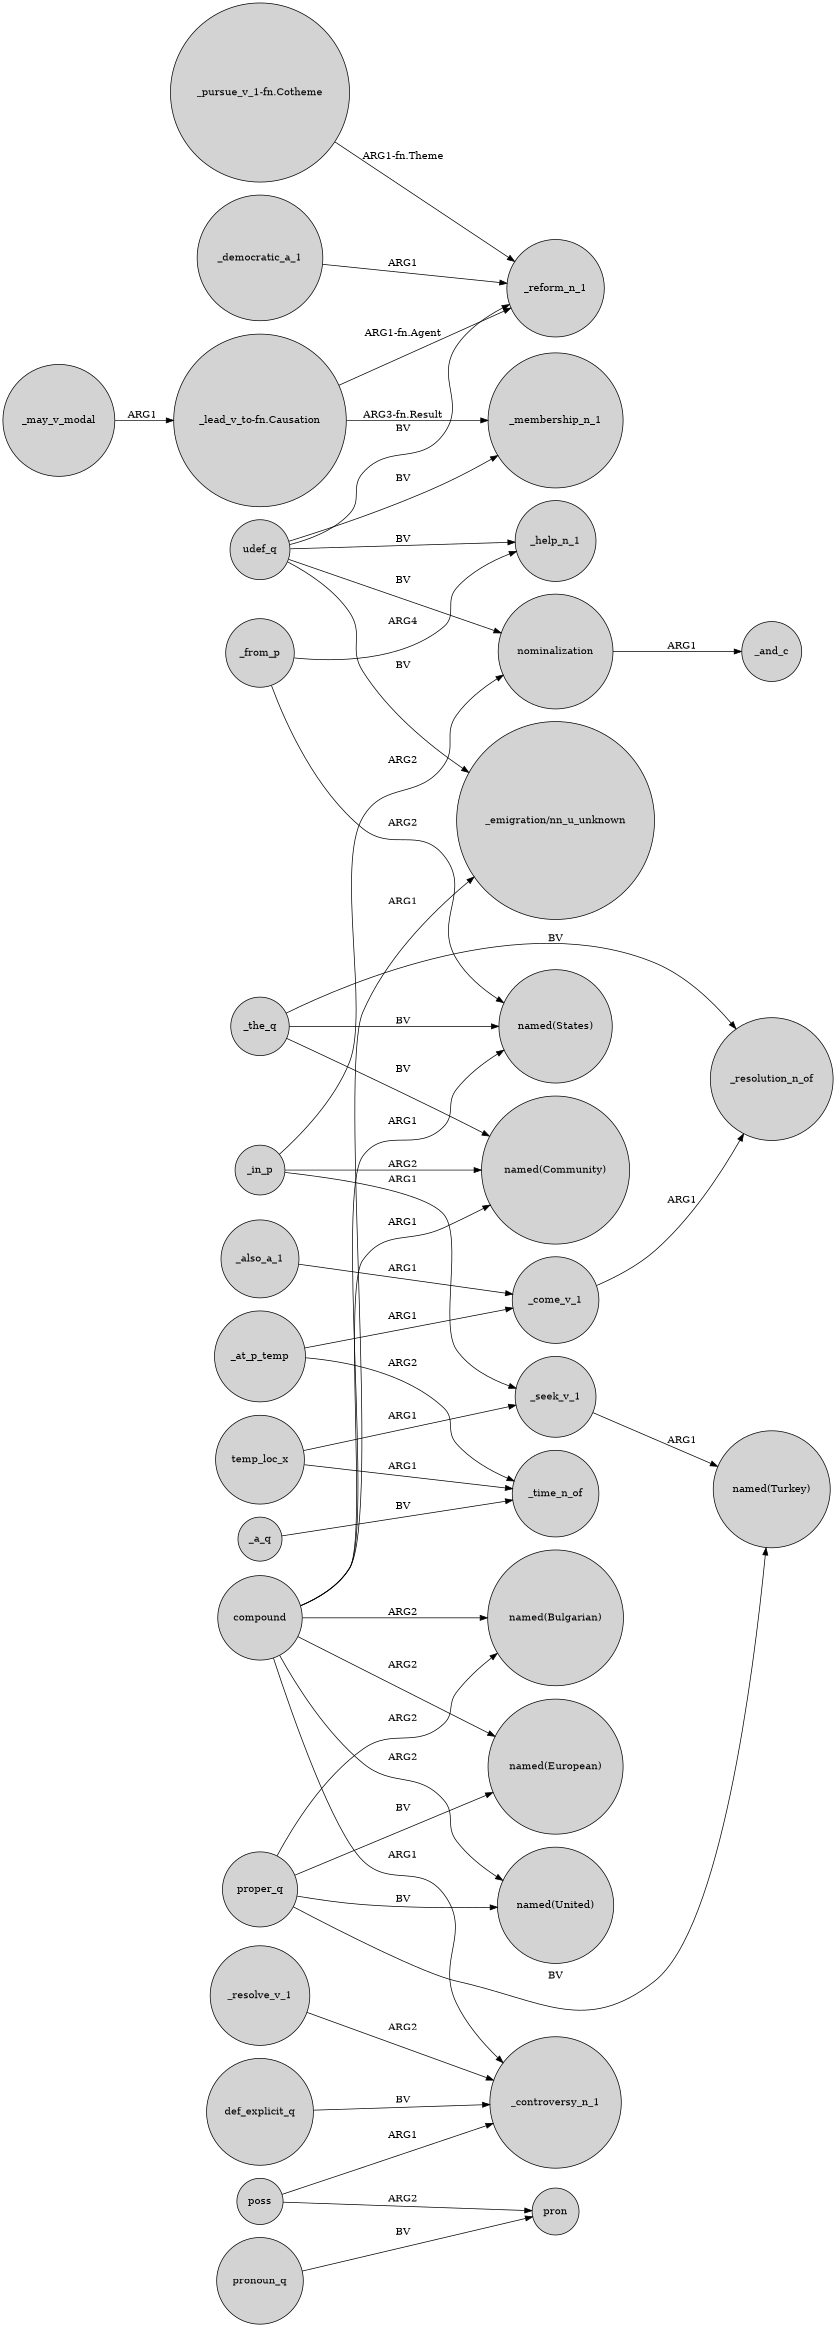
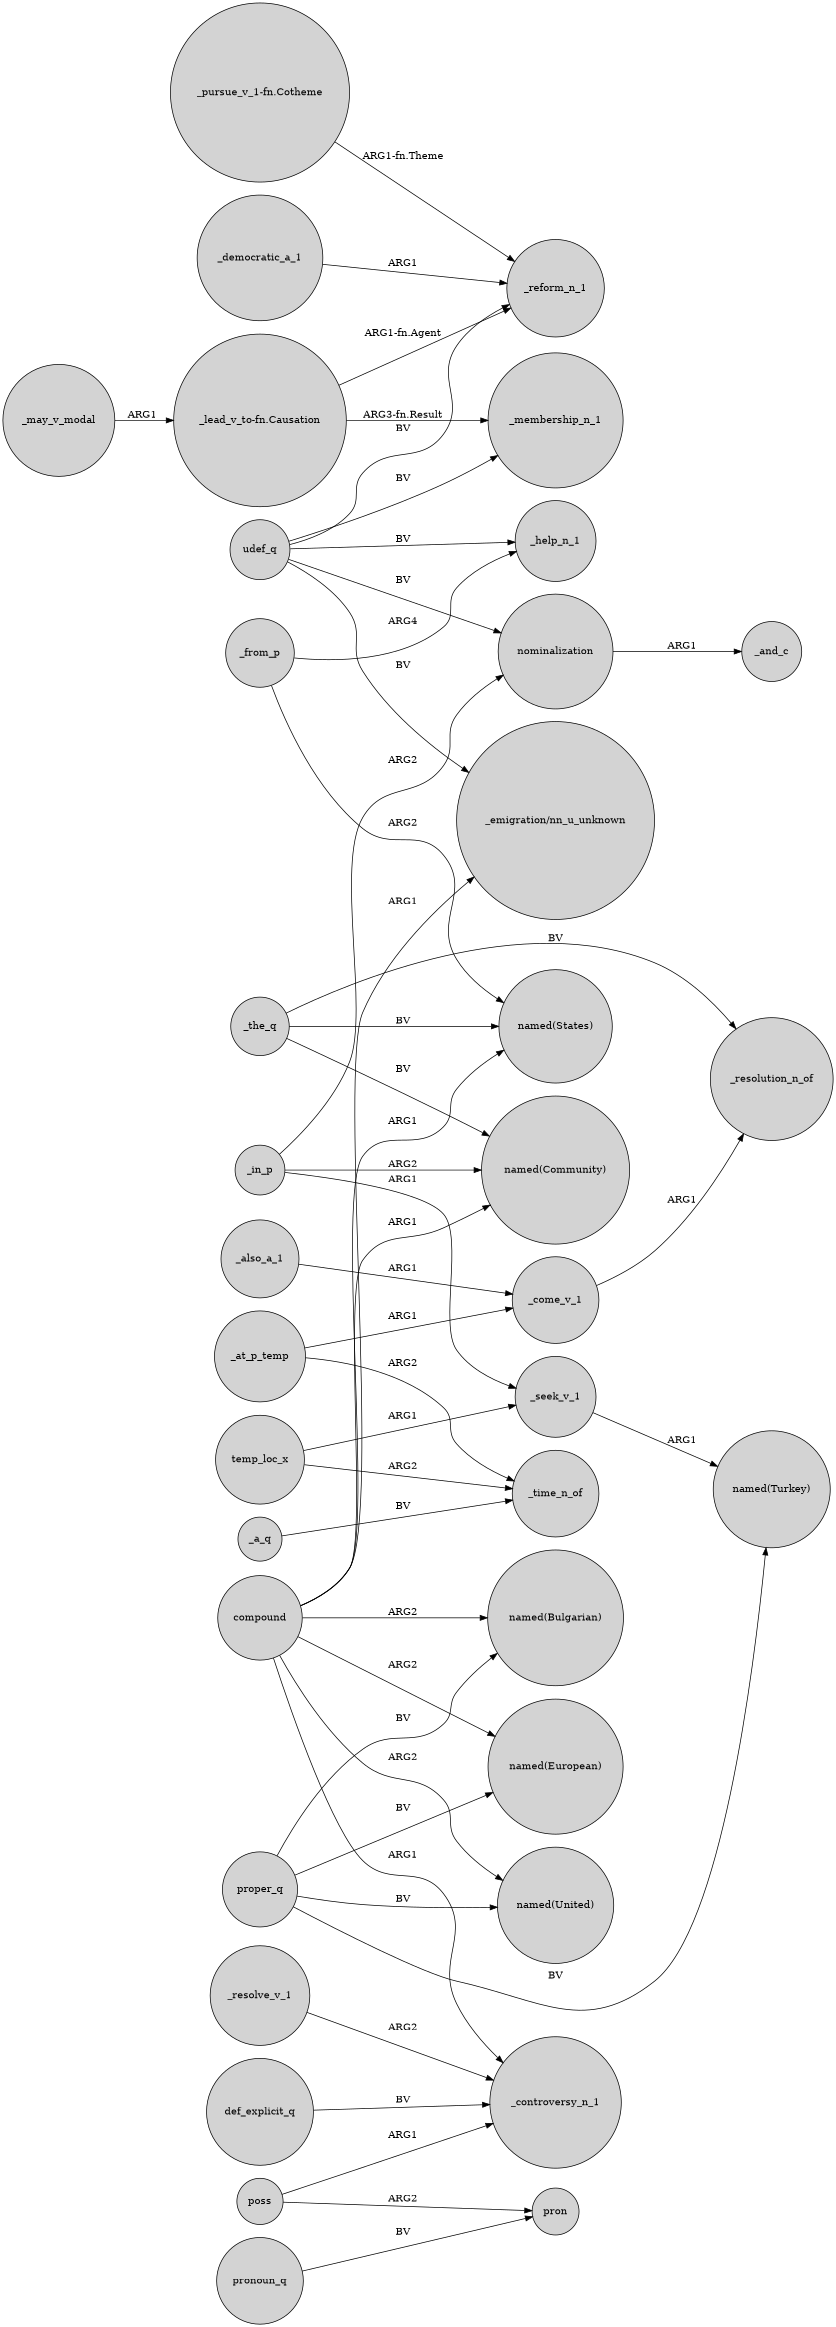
edge "temp_loc_x" -> "_time_n_of": label "ARG1" -> "ARG2"
edge "proper_q" -> "named(Bulgarian)": label "ARG2" -> "BV"
